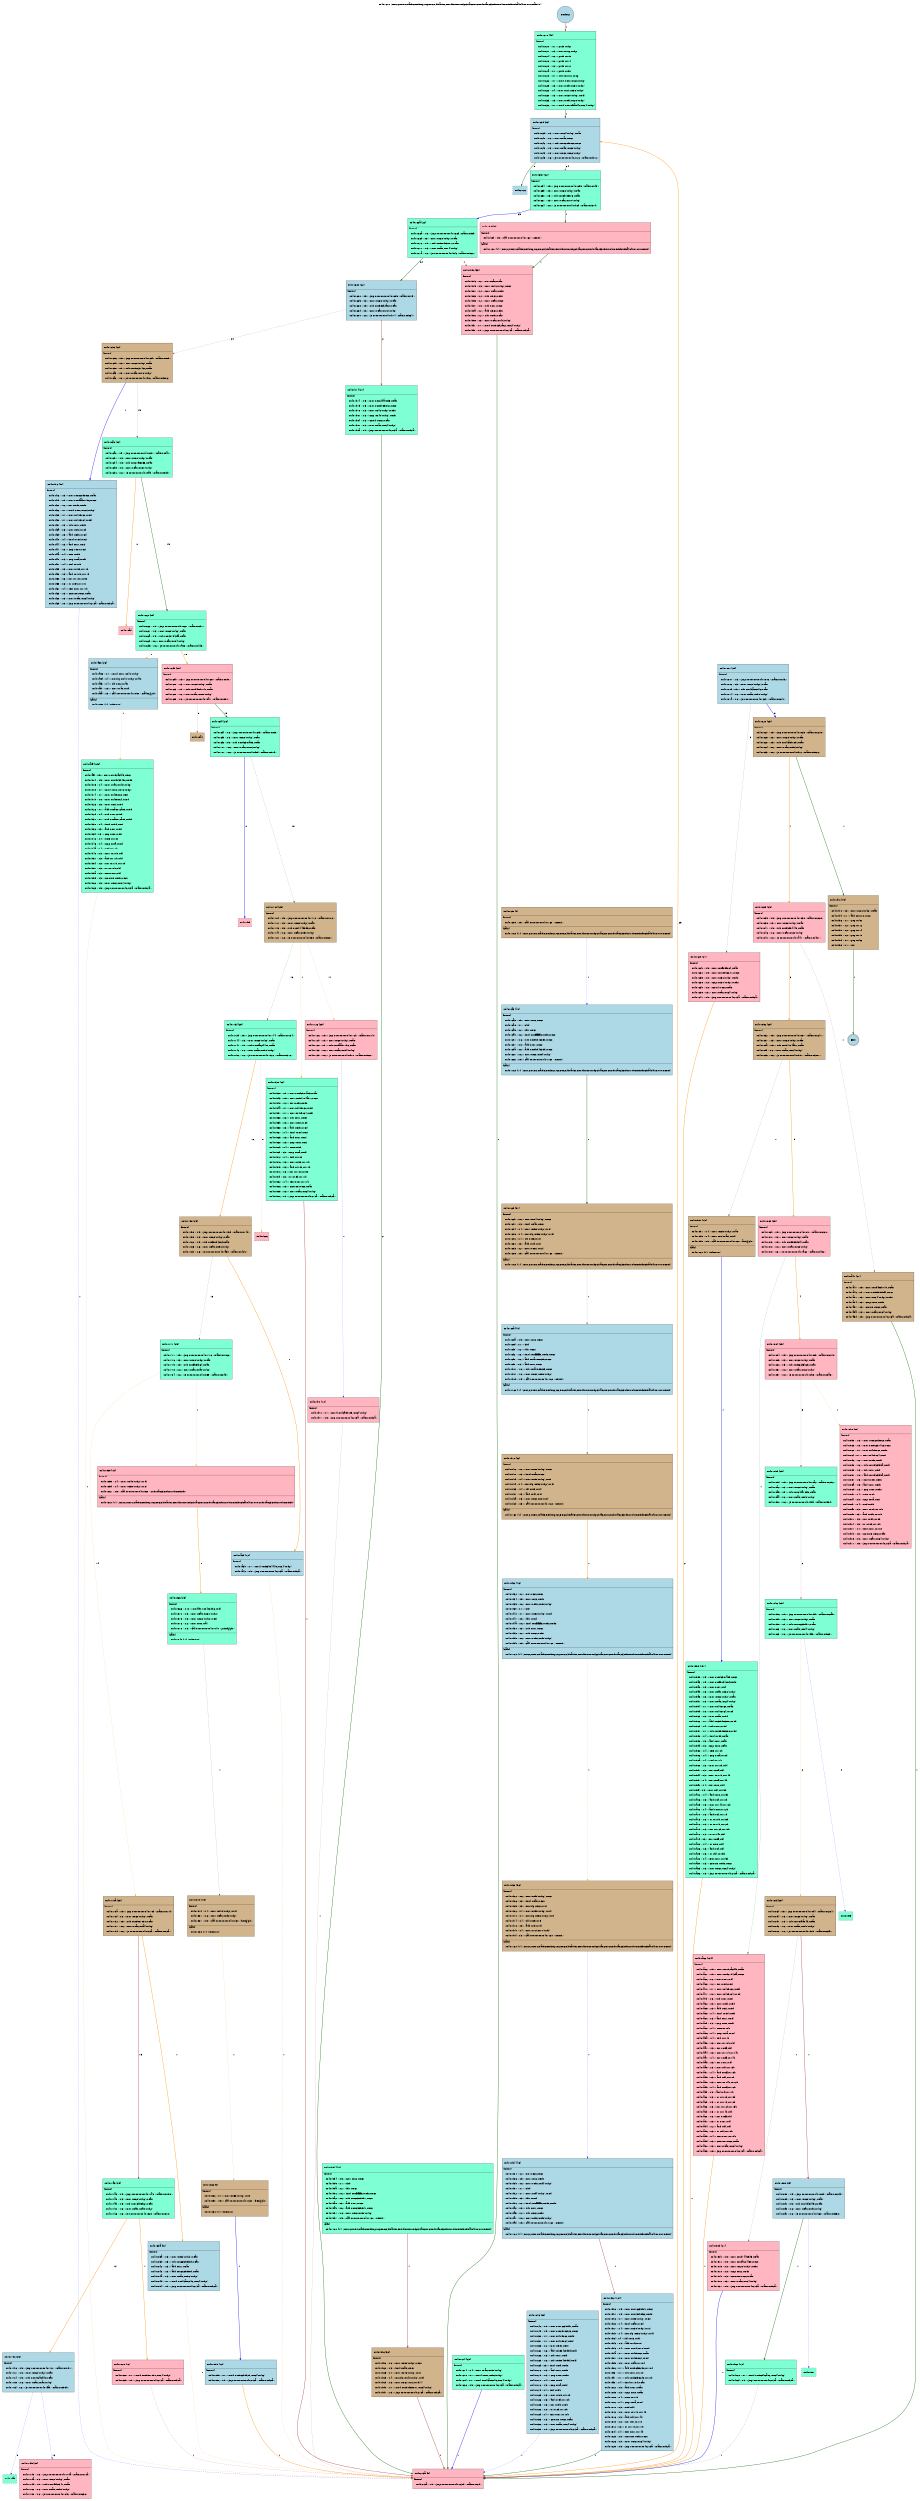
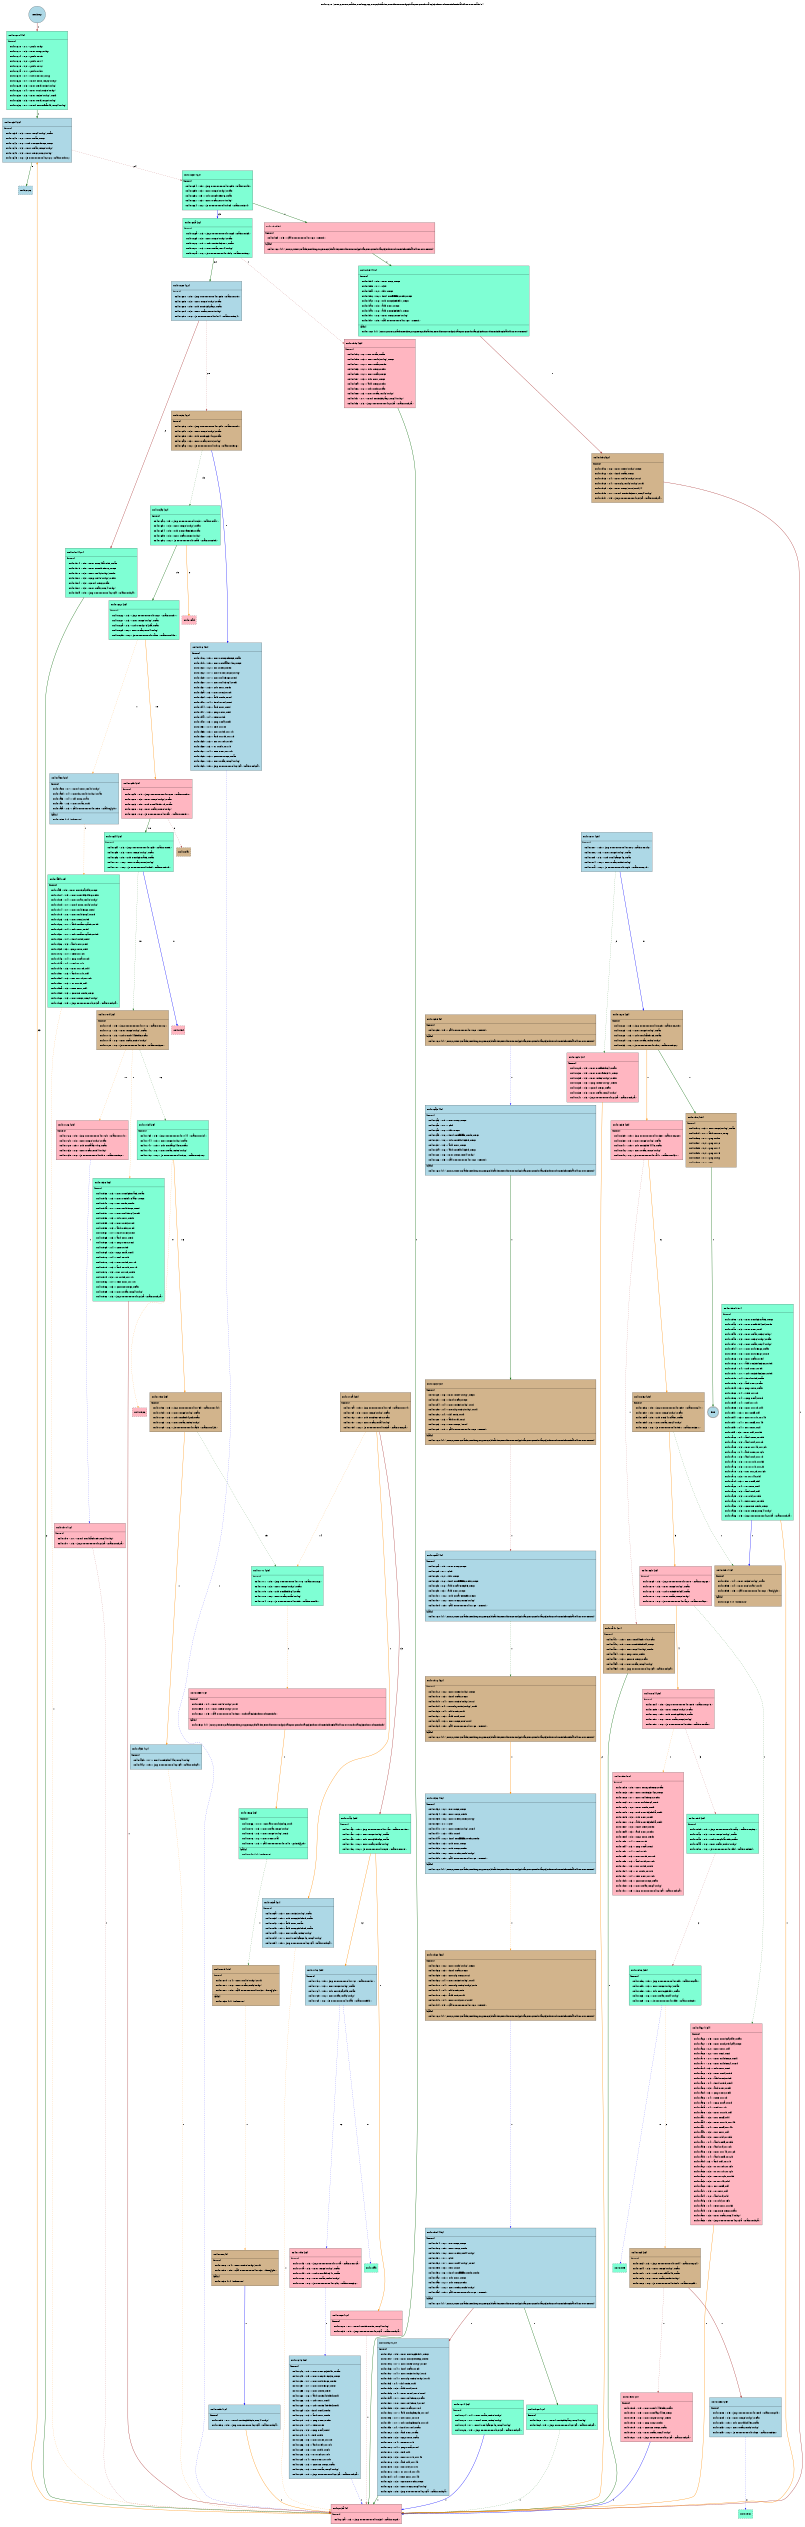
edge "0x401b8f [5]" -> "0x401bdc [33]": now "0x401b8f [5]" -> "0x401b94 [40]"
edge "0x401991 [13]" -> "0x40199e [157]": reversed
edge "0x401771 [25]" -> "0x40178a [25]": reversed
edge "0x4018e8 [25]" -> "0x401b68 [12]": now "0x401d84 [46]" -> "0x401b68 [12]"
edge "0x4017d5 [25]" -> "0x401c46 [88]": added, label "1"
